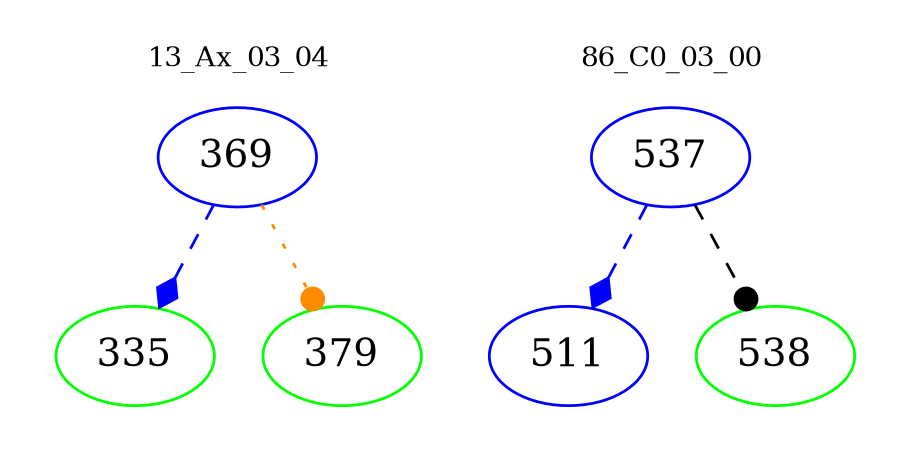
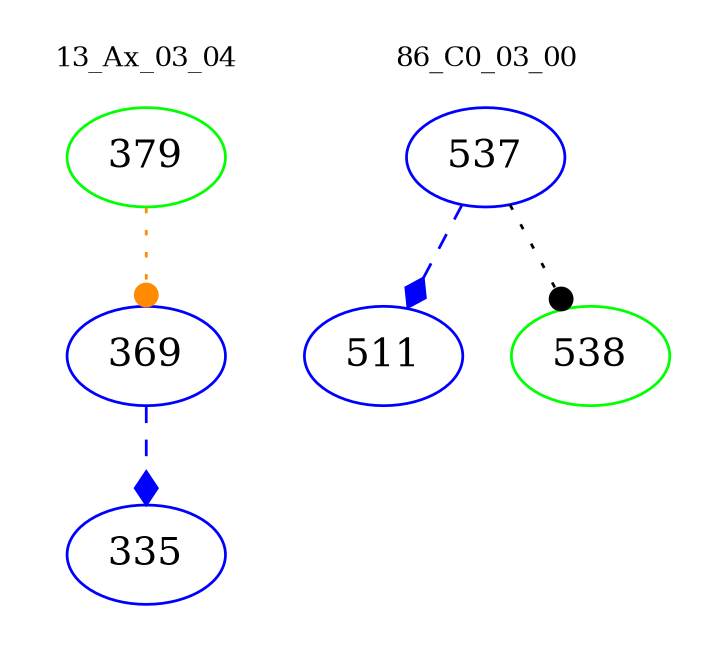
edge "369" -> "379": reversed
edge "537" -> "538": style dashed -> dotted
node "335": color green -> blue
